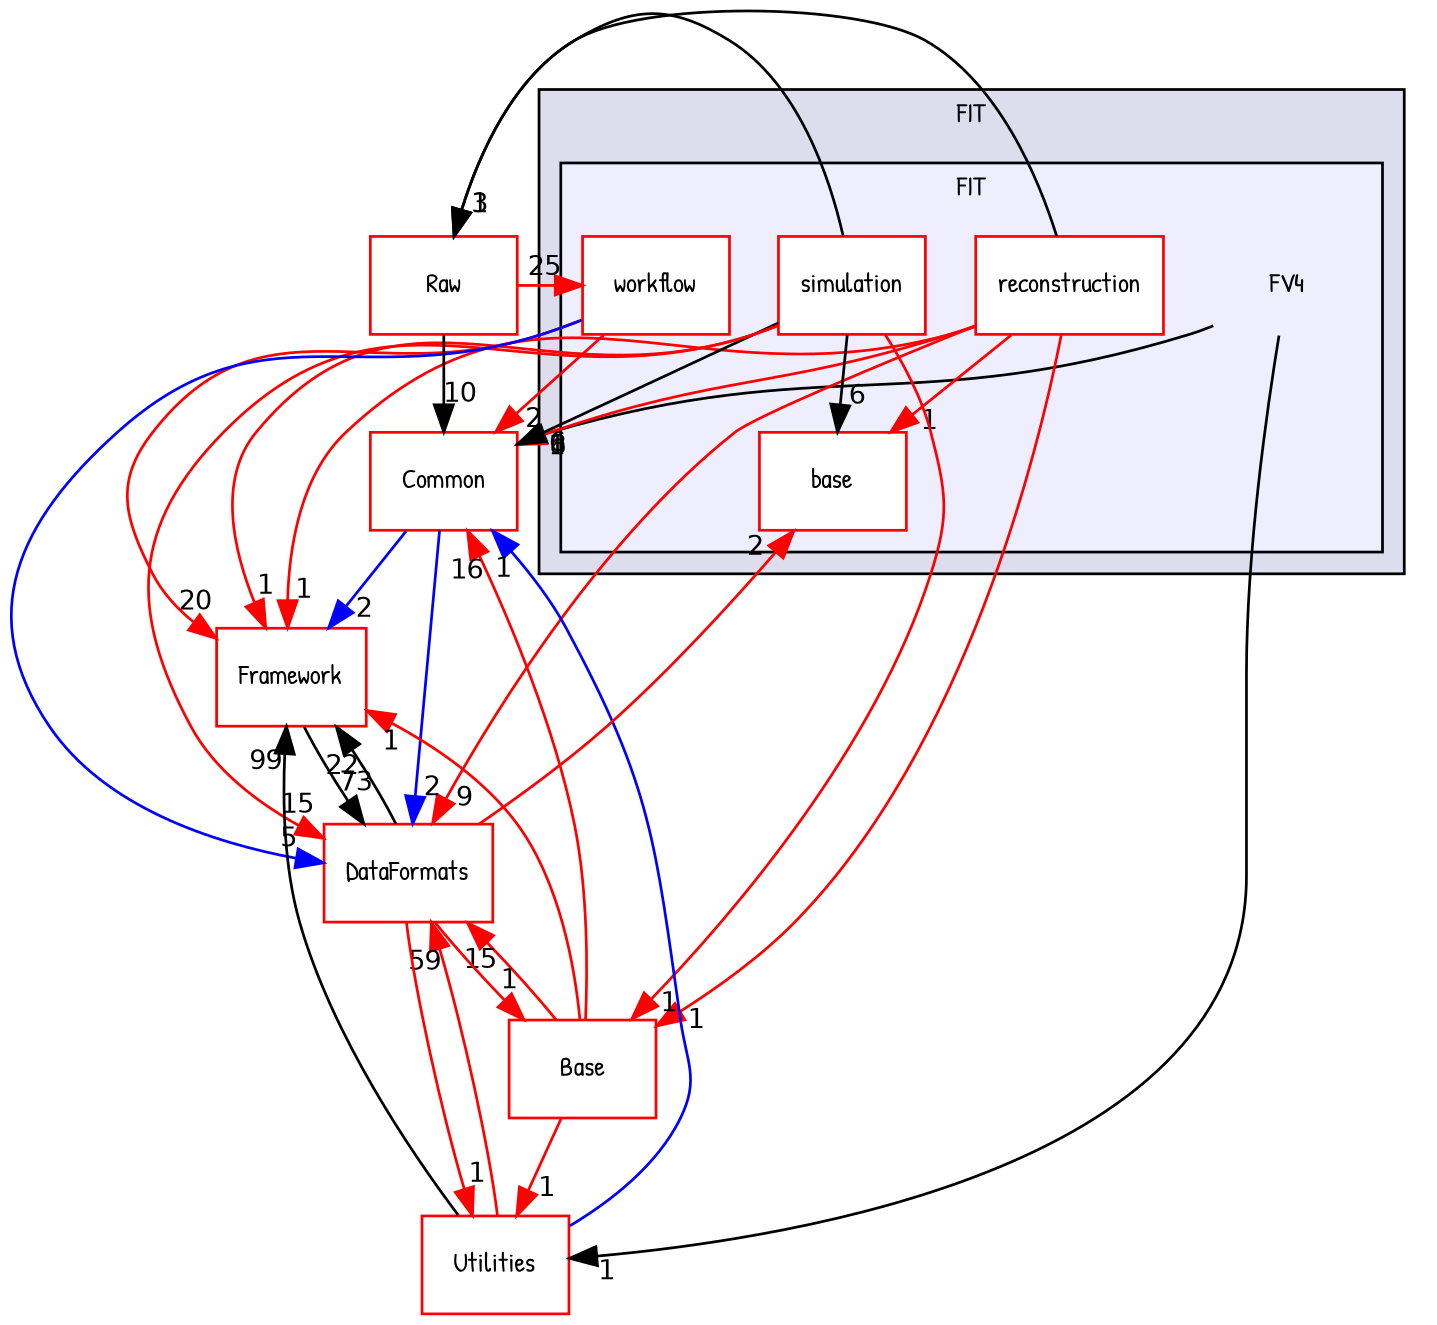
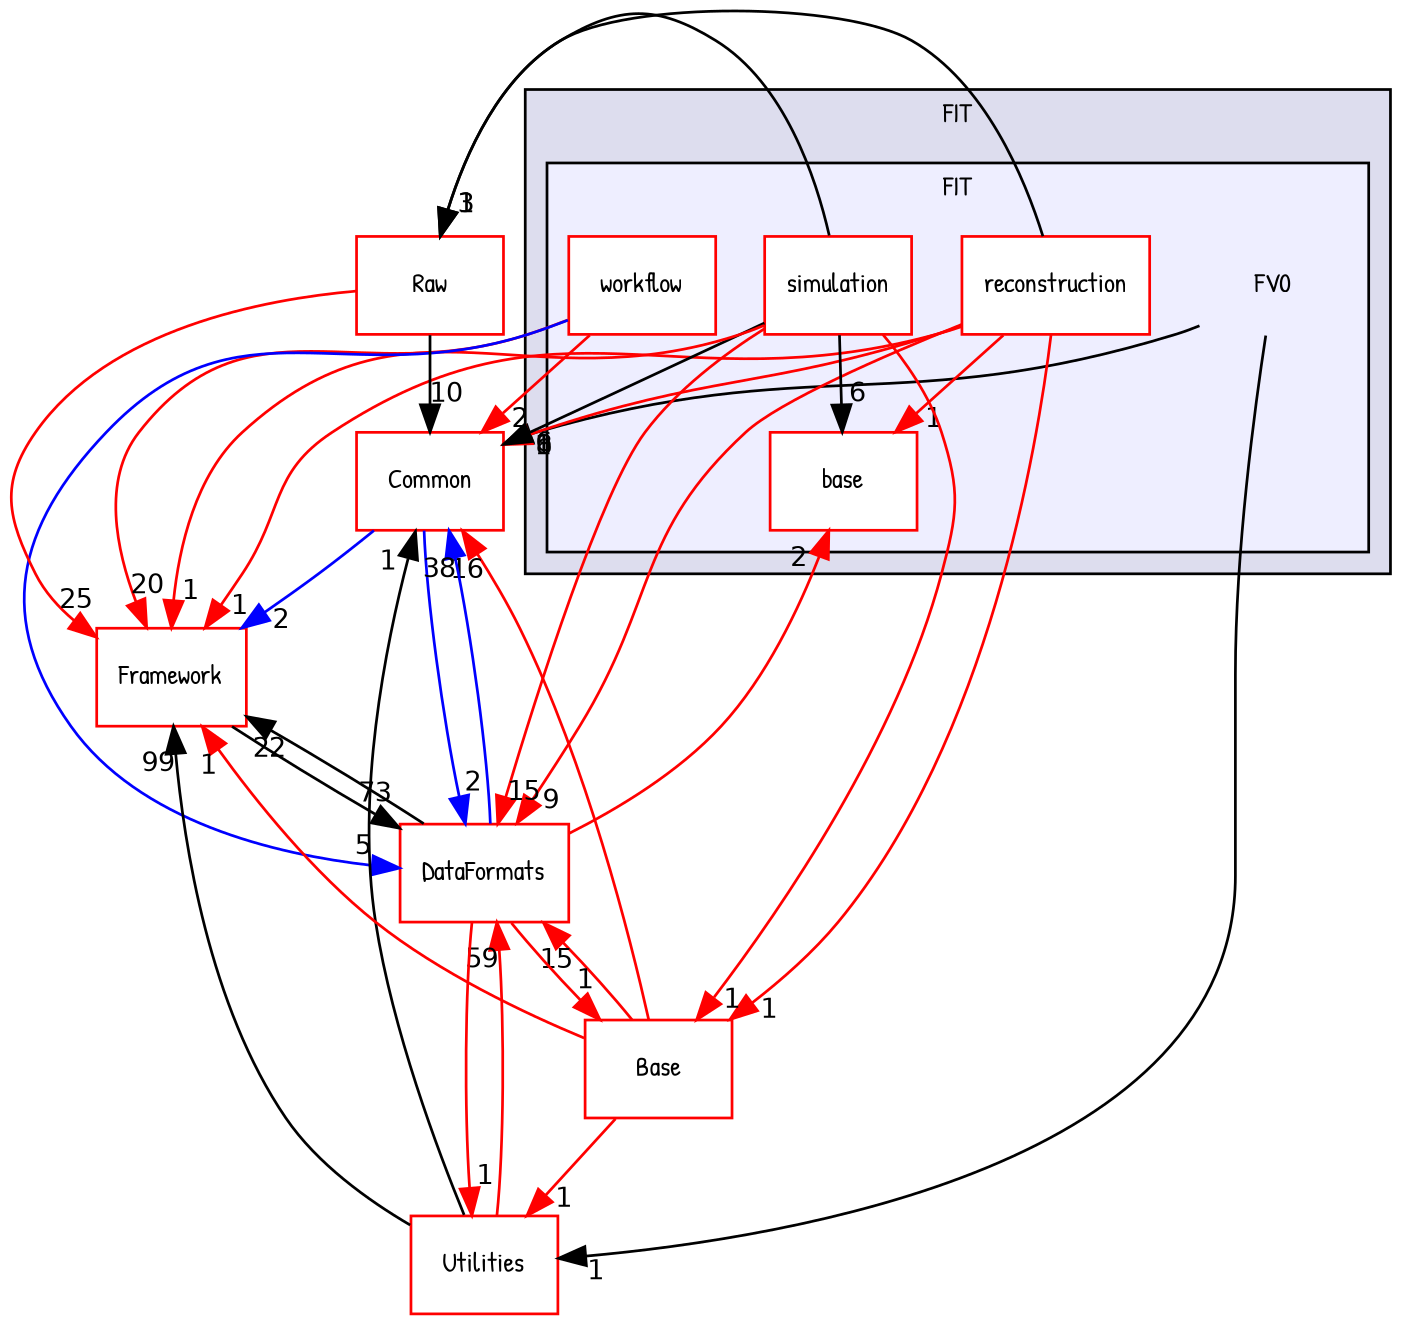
edge "Raw" -> "workflow": now "Raw" -> "Framework"
node "FV4": label "FV4" -> "FV0"
edge "DataFormats" -> "Common": added
edge "Utilities" -> "Common": color blue -> black
